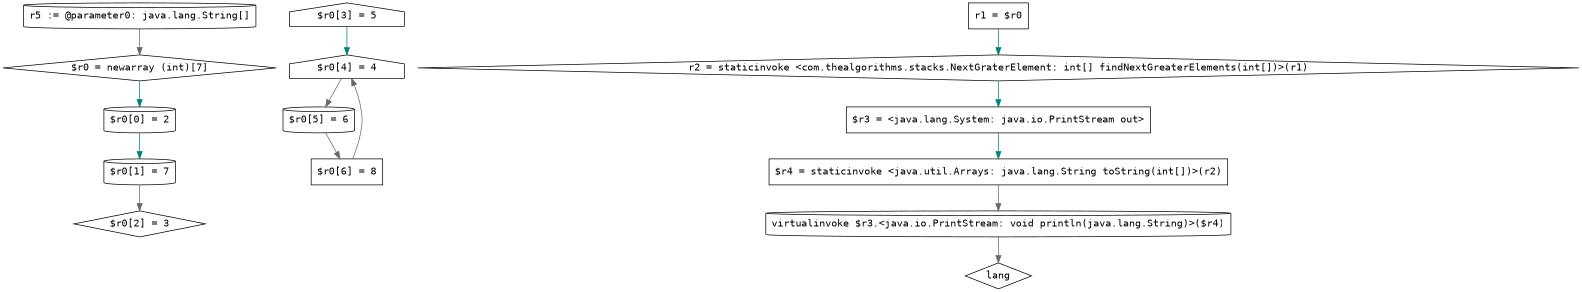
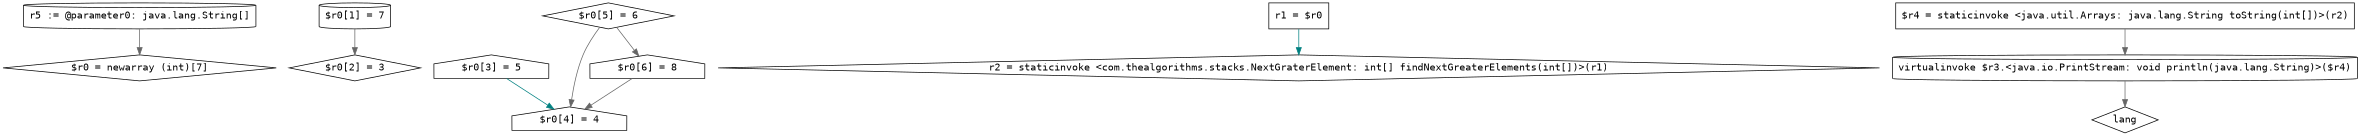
edge "$r0[4] = 4" -> "$r0[5] = 6": reversed
node "$r0[0] = 2": removed
node "$r0[5] = 6": shape cylinder -> diamond
node "$r3 = <java.lang.System: java.io.PrintStream out>": removed
node "$r0[6] = 8": shape box -> house
